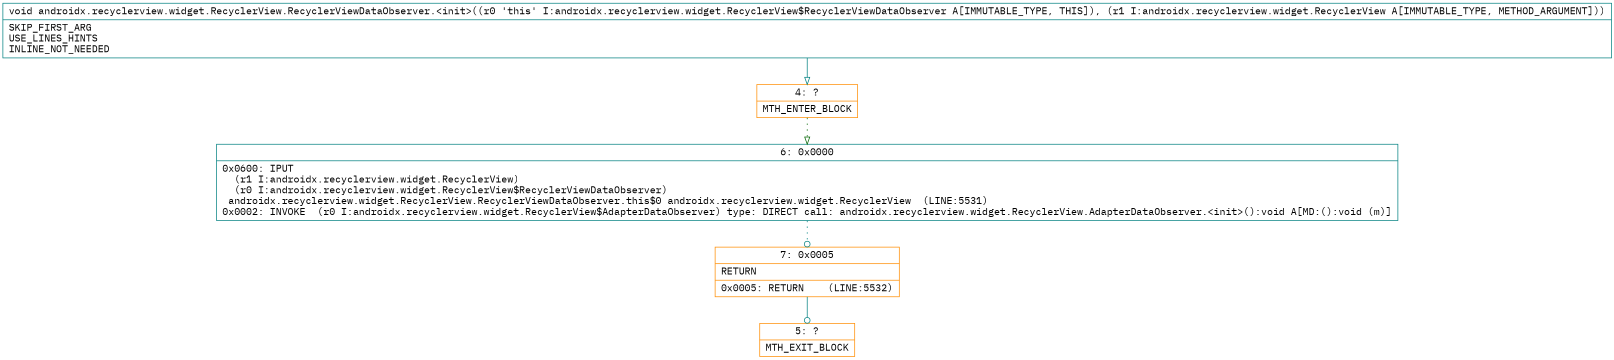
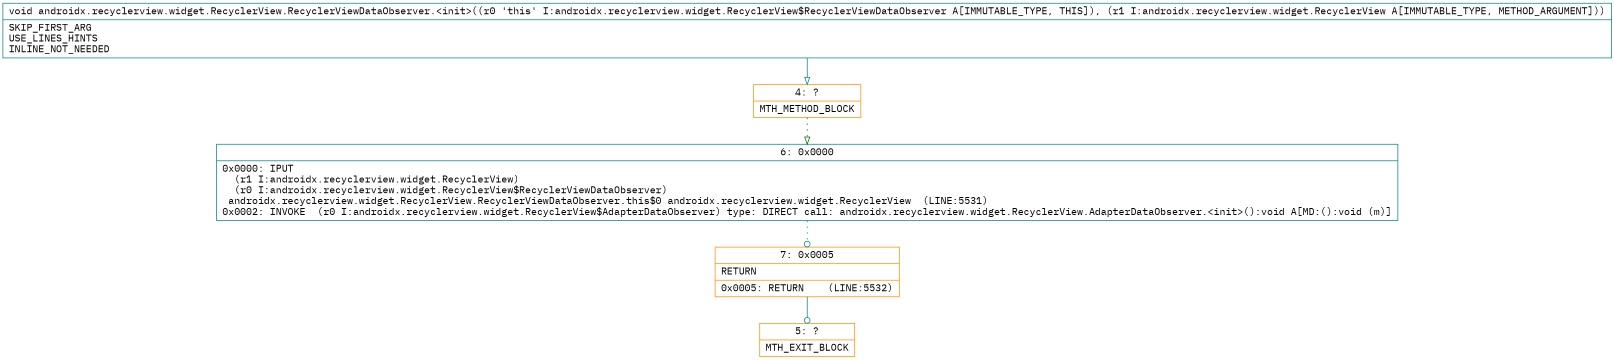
node "4: ?": text "MTH_ENTER_BLOCK" -> "MTH_METHOD_BLOCK"
node "6: 0x0000": text "0x0600: IPUT" -> "0x0000: IPUT"
